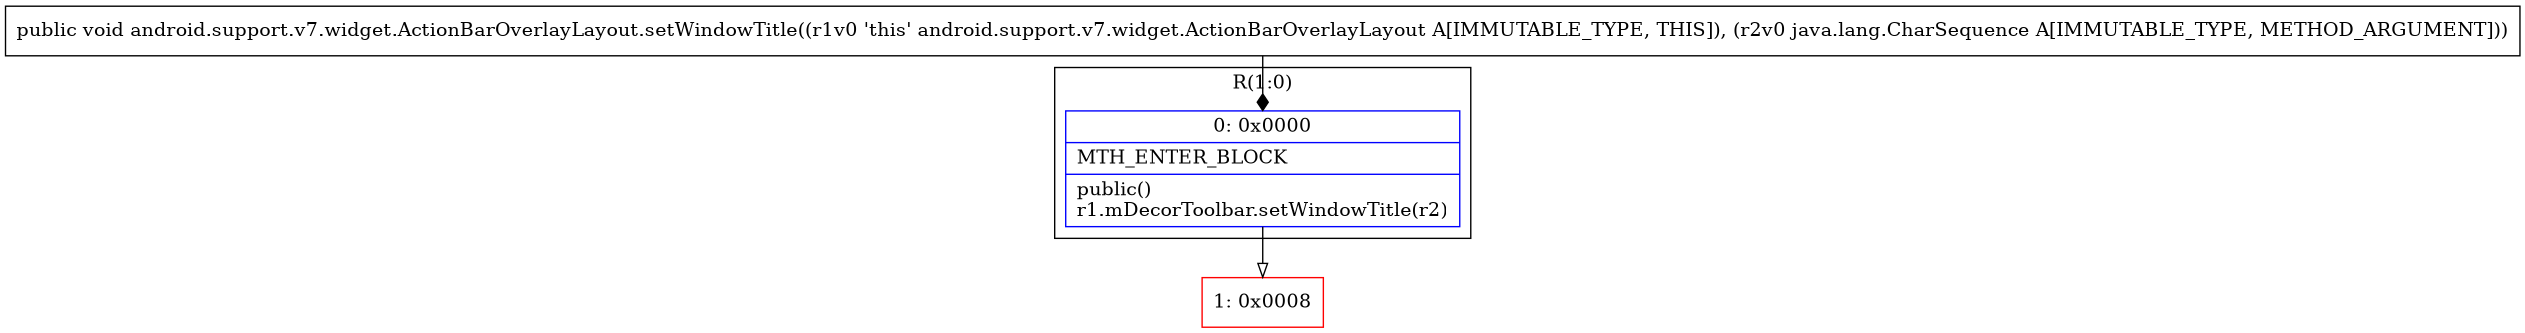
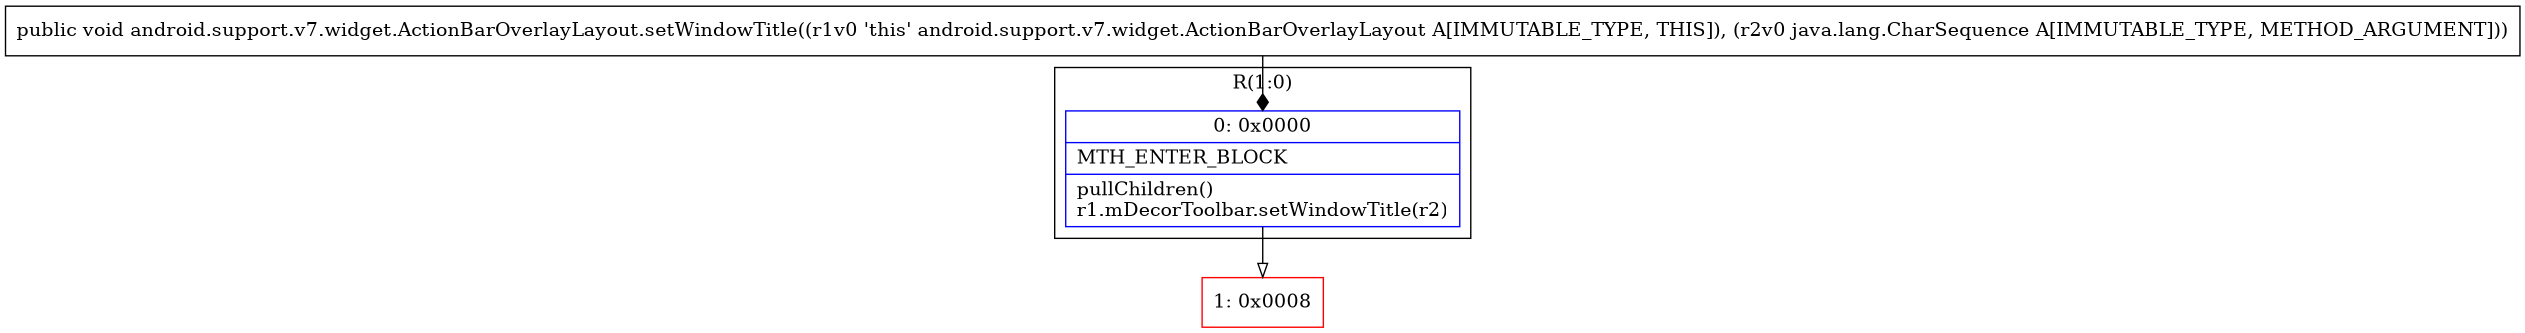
node "0: 0x0000": text "public()" -> "pullChildren()"
